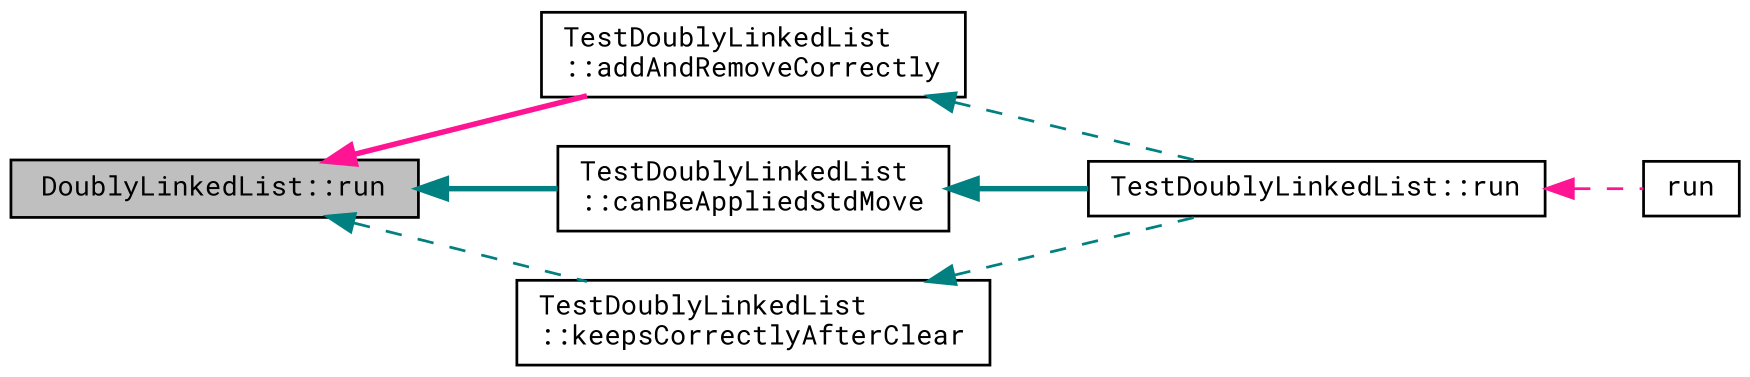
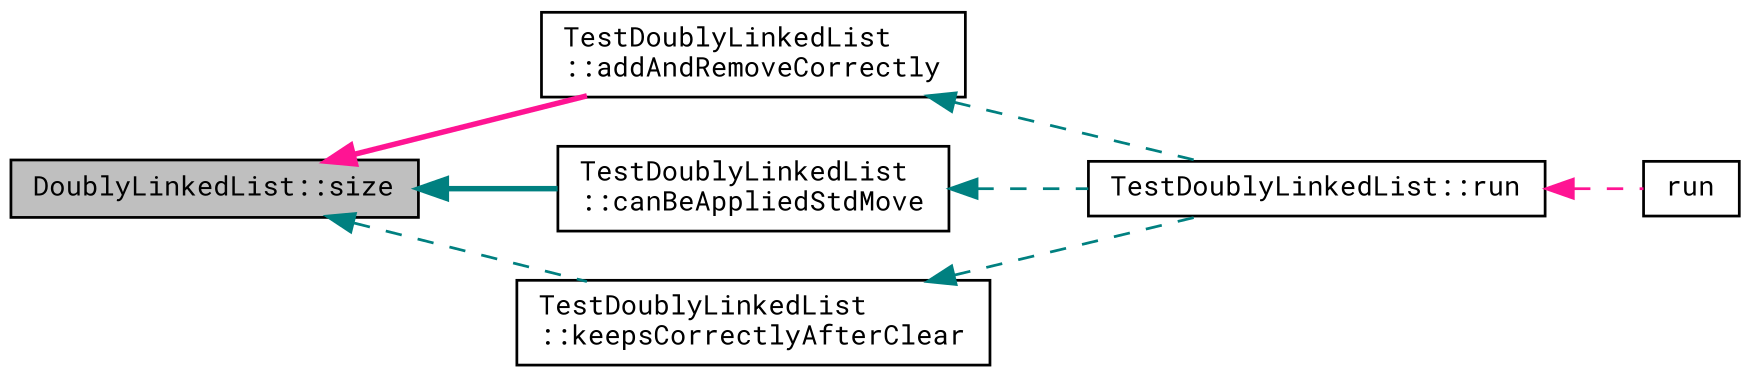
node "DoublyLinkedList::run": label "DoublyLinkedList::run" -> "DoublyLinkedList::size"
edge "TestDoublyLinkedList::run" -> "TestDoublyLinkedList ::canBeAppliedStdMove": style bold -> dashed
